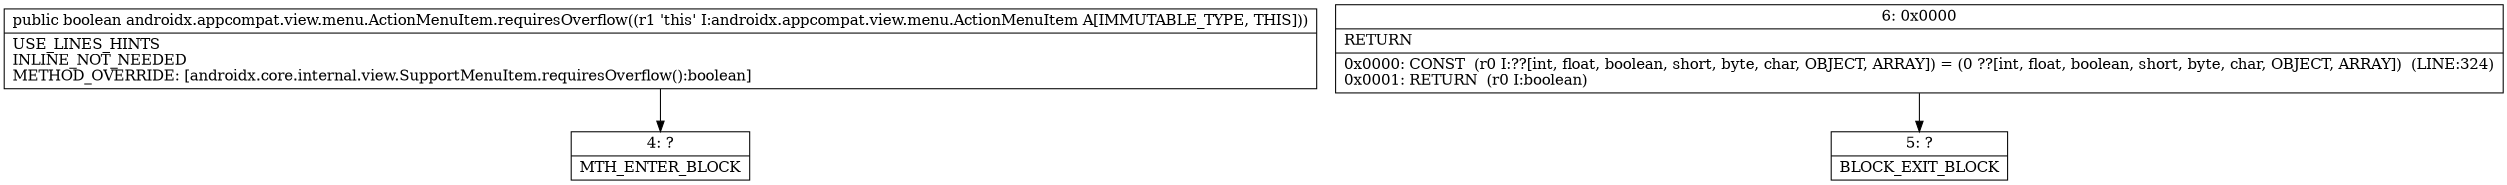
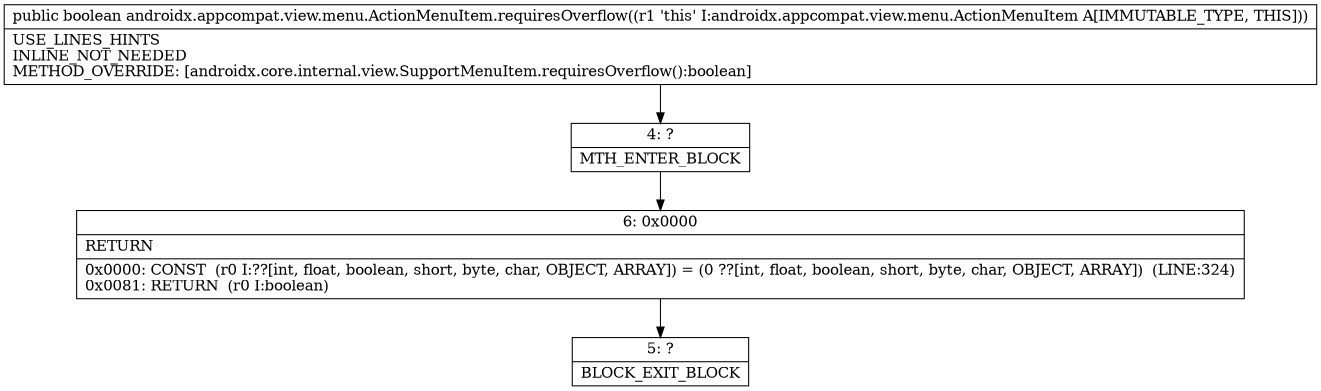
node "6: 0x0000": text "0x0001: RETURN  (r0 I:boolean)" -> "0x0081: RETURN  (r0 I:boolean)"
edge "4: ?" -> "6: 0x0000": added
